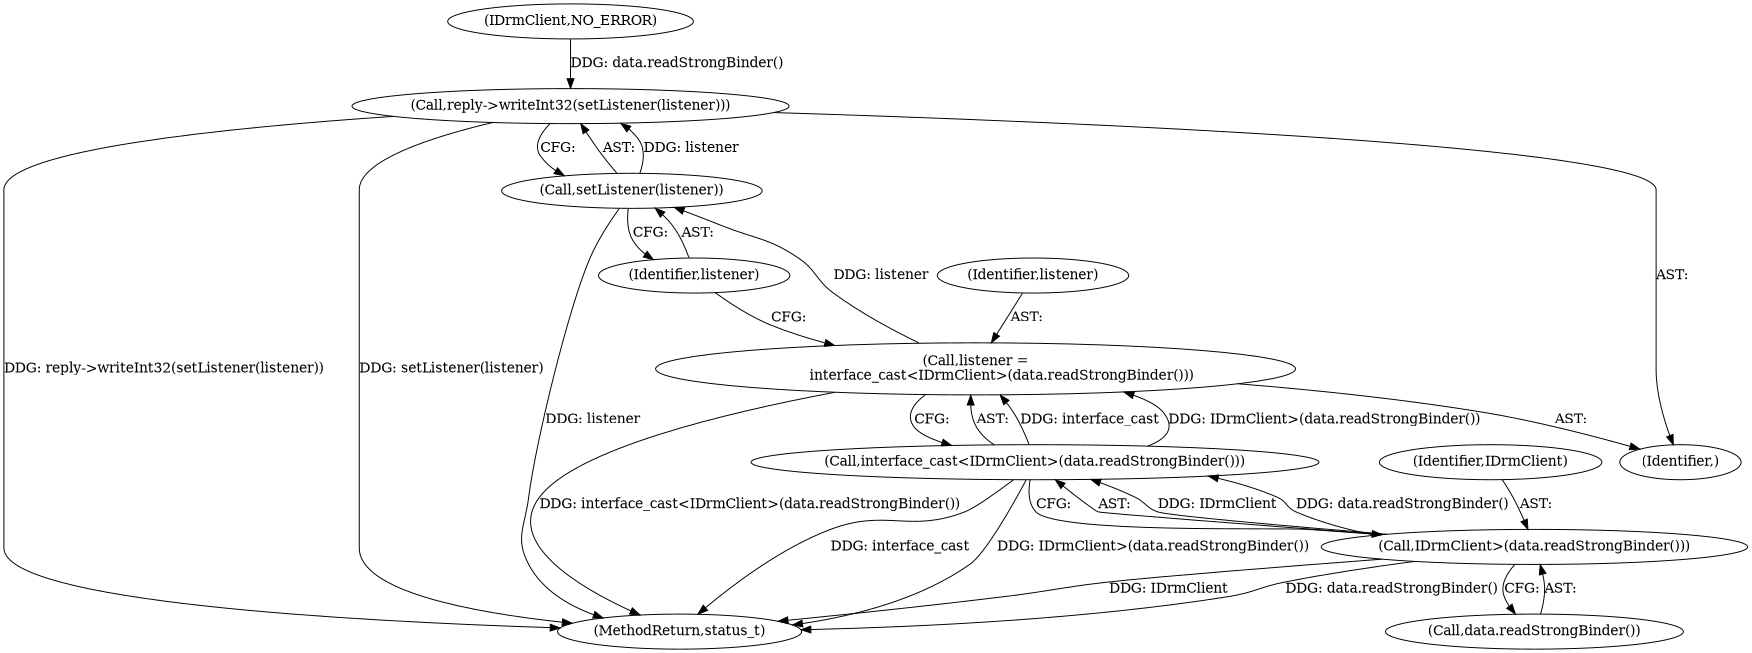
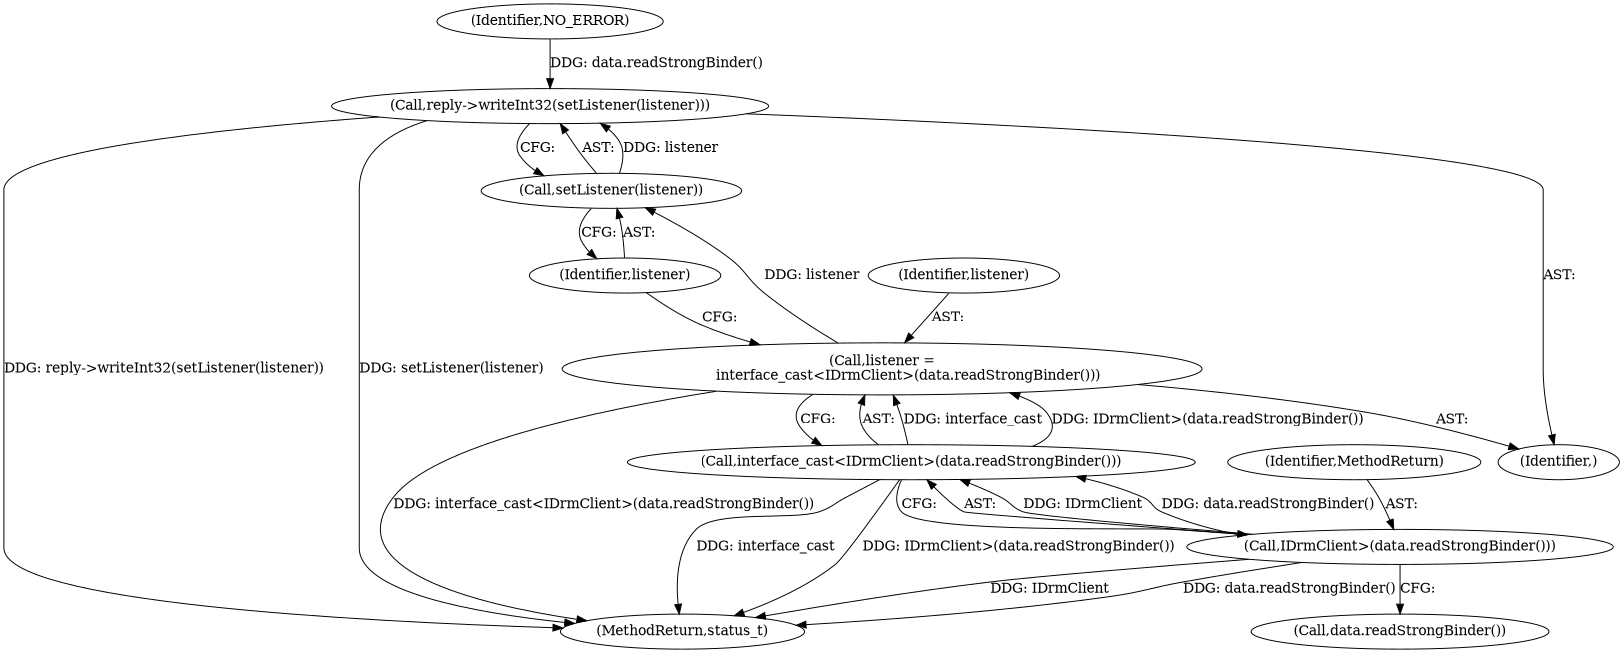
node "(IDrmClient,NO_ERROR)": label "(IDrmClient,NO_ERROR)" -> "(Identifier,NO_ERROR)"
edge "(Call,setListener(listener))" -> "(MethodReturn,status_t)": removed, label "DDG: listener"
node "(Identifier,IDrmClient)": label "(Identifier,IDrmClient)" -> "(Identifier,MethodReturn)"
edge "(Call,data.readStrongBinder())" -> "(Call,IDrmClient>(data.readStrongBinder()))": removed, label "AST:"
